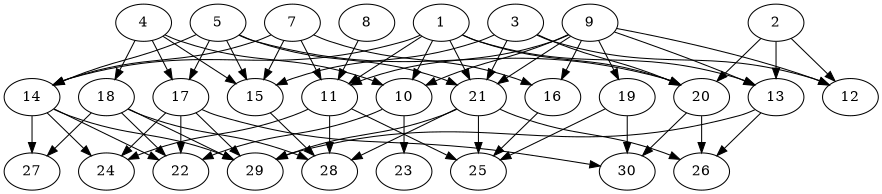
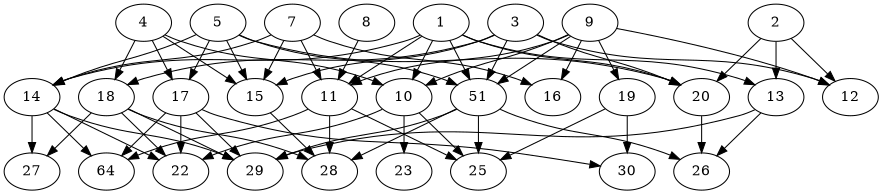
edge "9" -> "13": removed
edge "3" -> "18": added
node "21": label "21" -> "51"
edge "16" -> "25": now "10" -> "25"
edge "20" -> "30": removed
node "24": label "24" -> "64"
